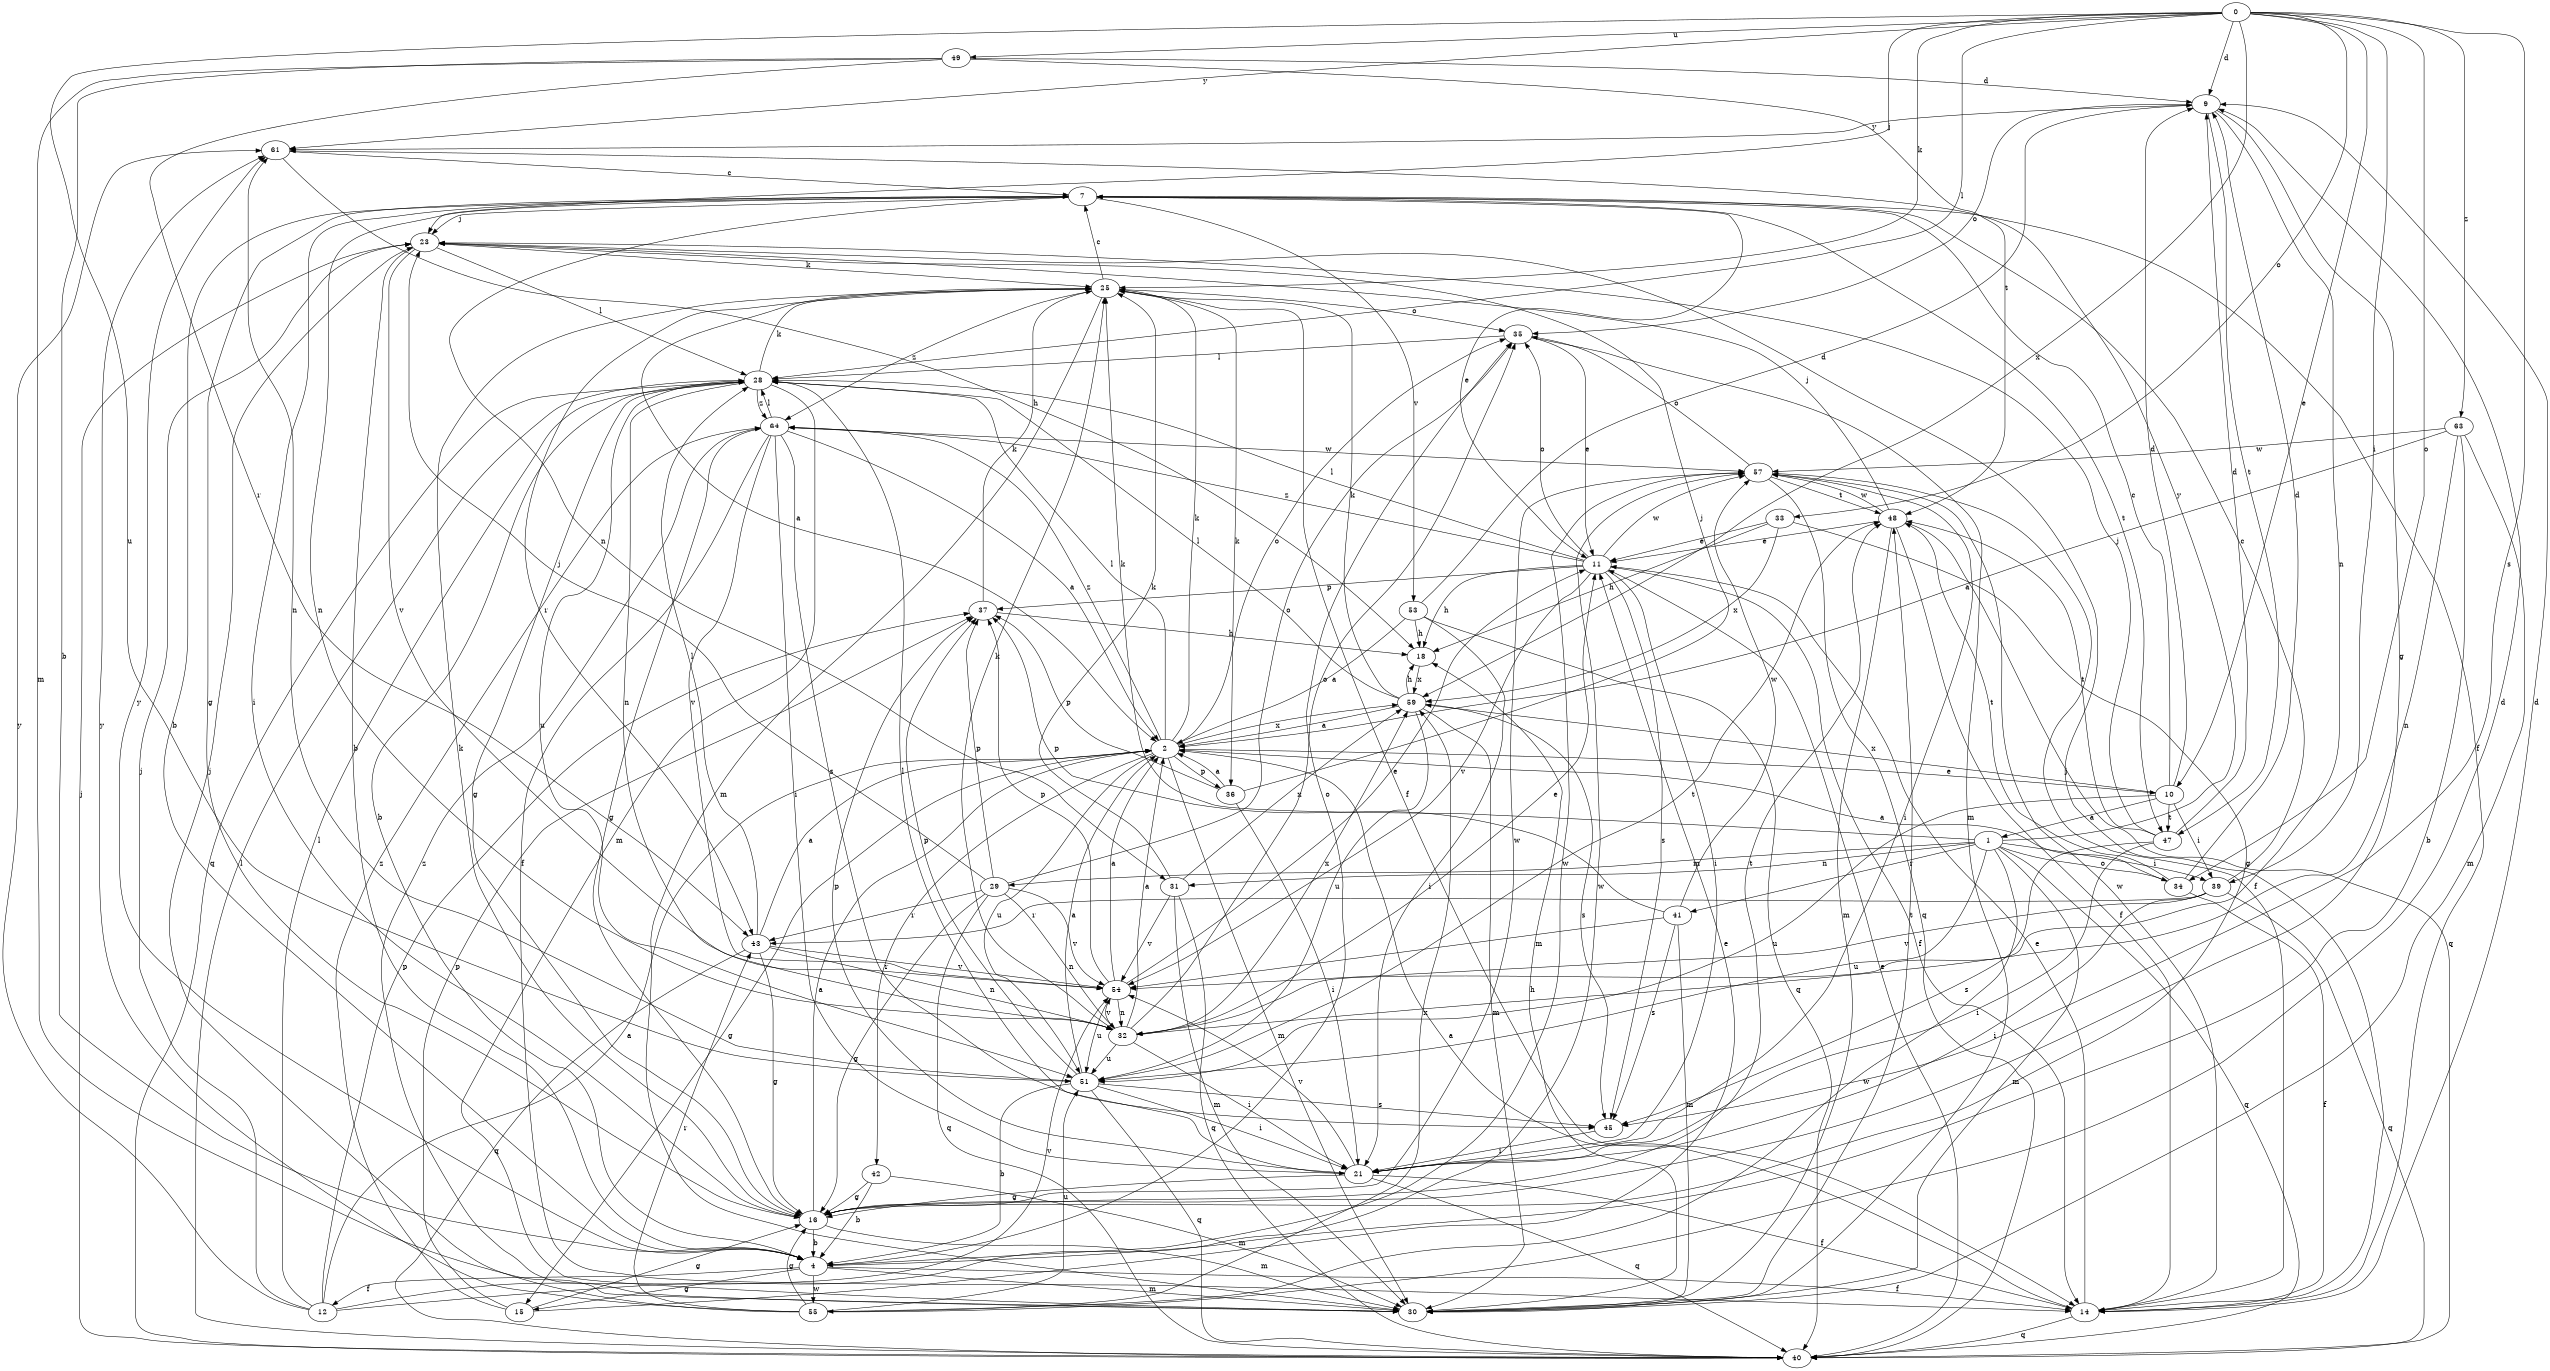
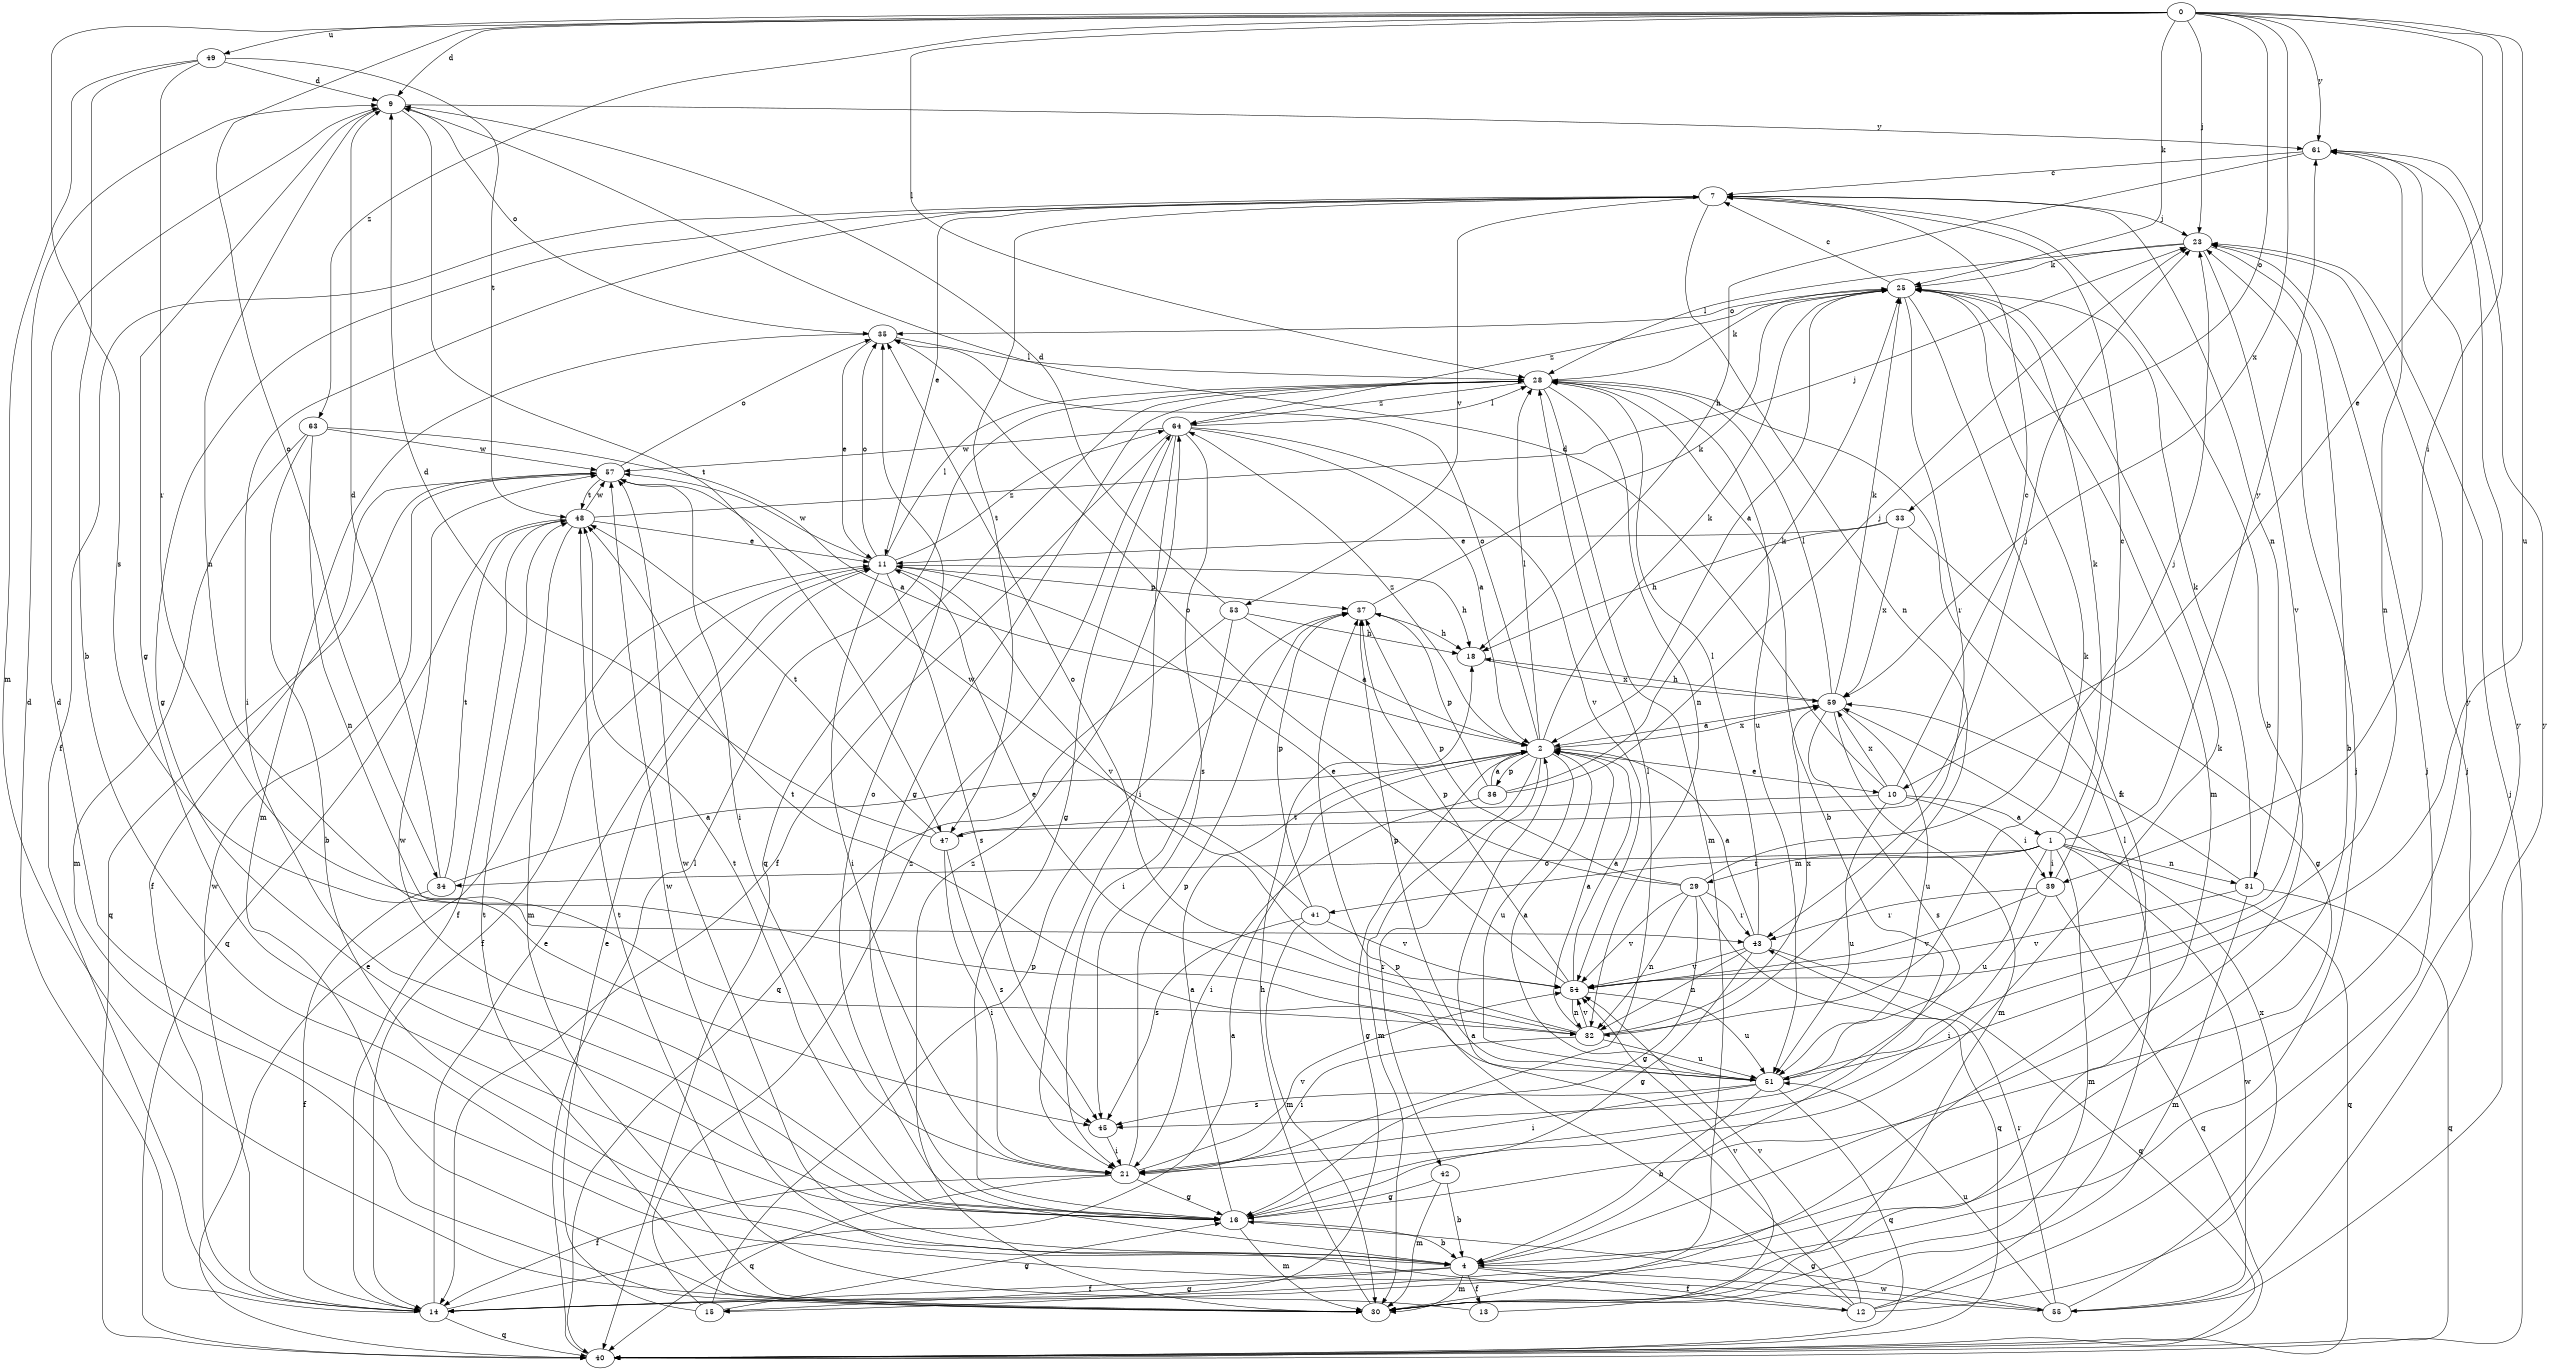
edge "25" -> "36": reversed
edge "41" -> "54": label "m" -> "v"
node "13": added
